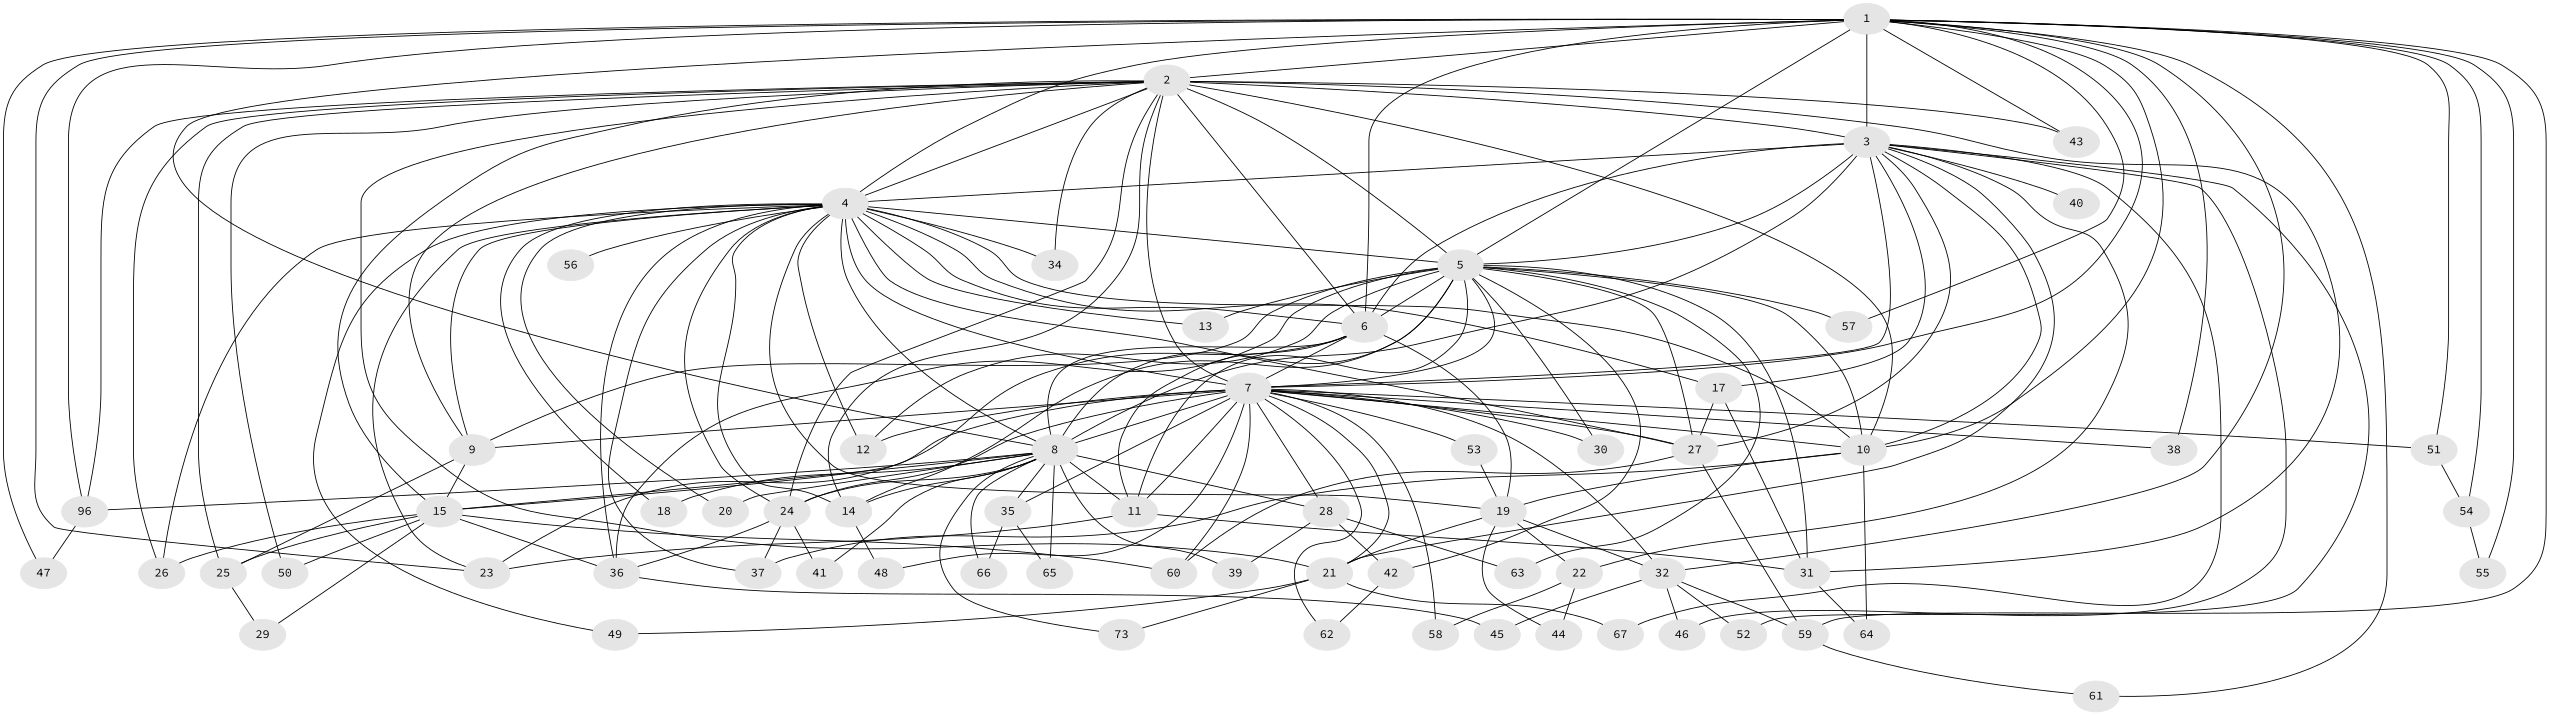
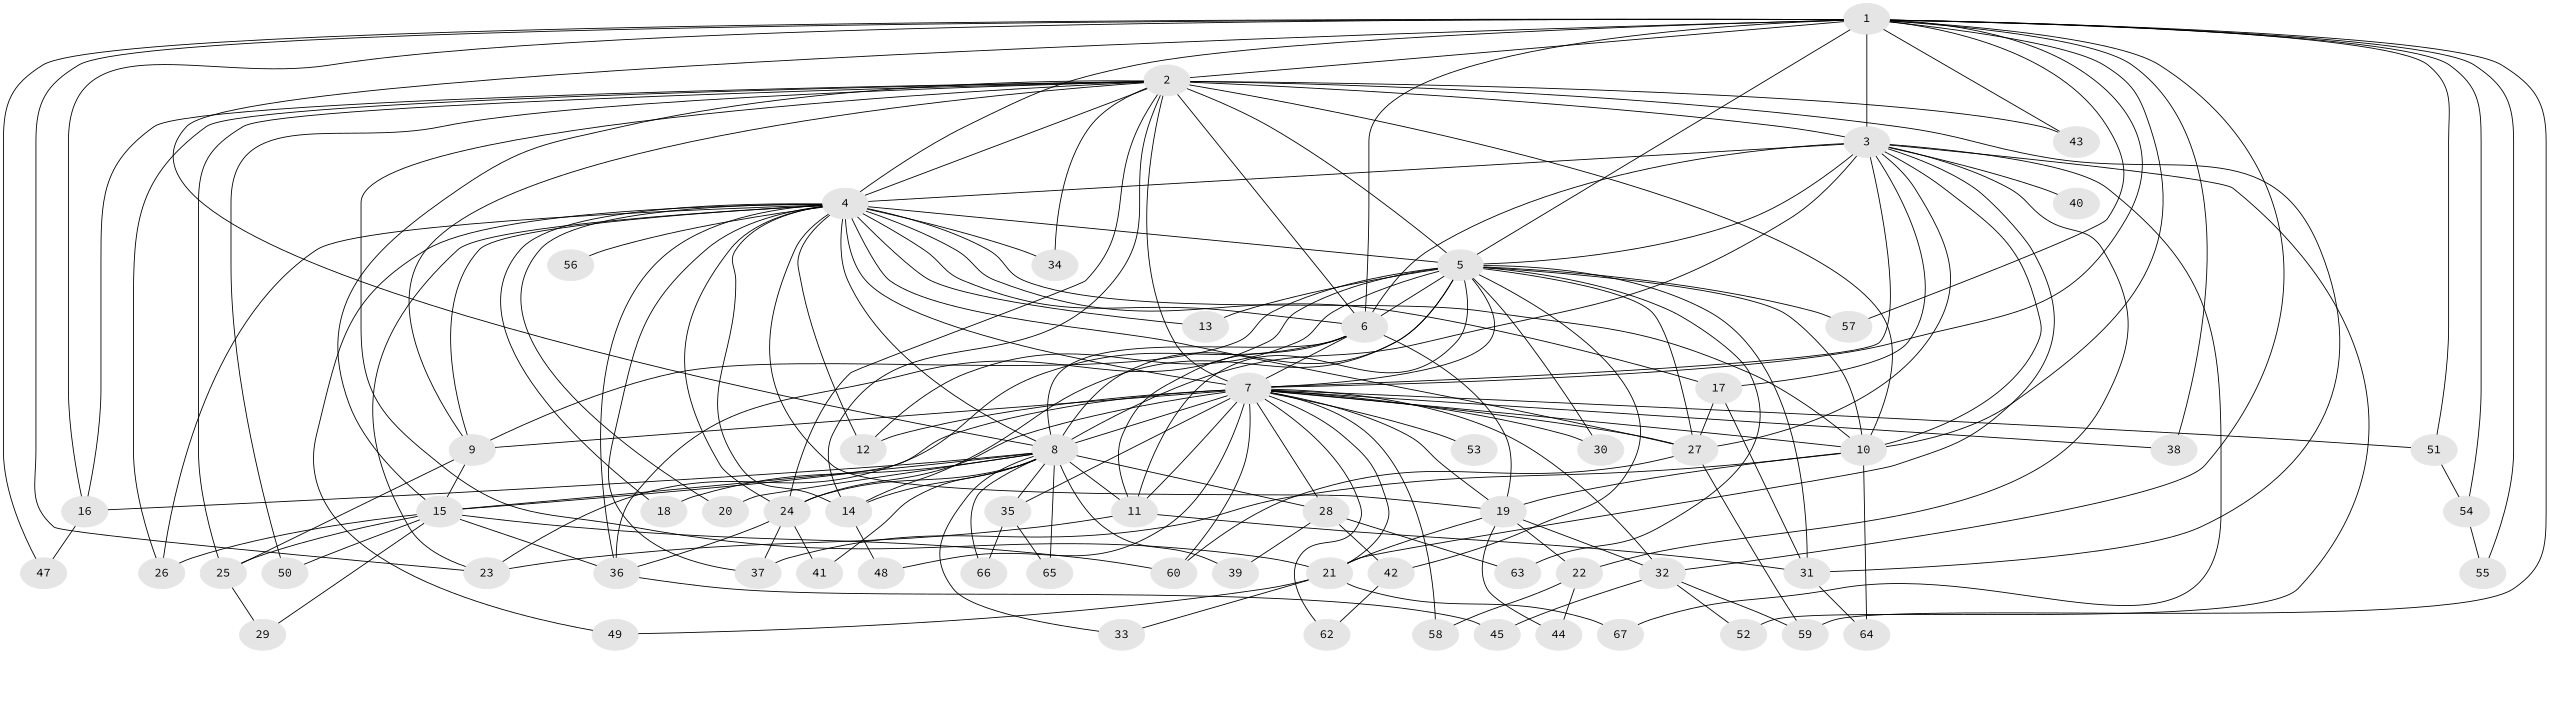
edge "53" -- "19": now "7" -- "19"
node "96": label "96" -> "16"
node "73": label "73" -> "33"
node "46": removed
node "61": removed
